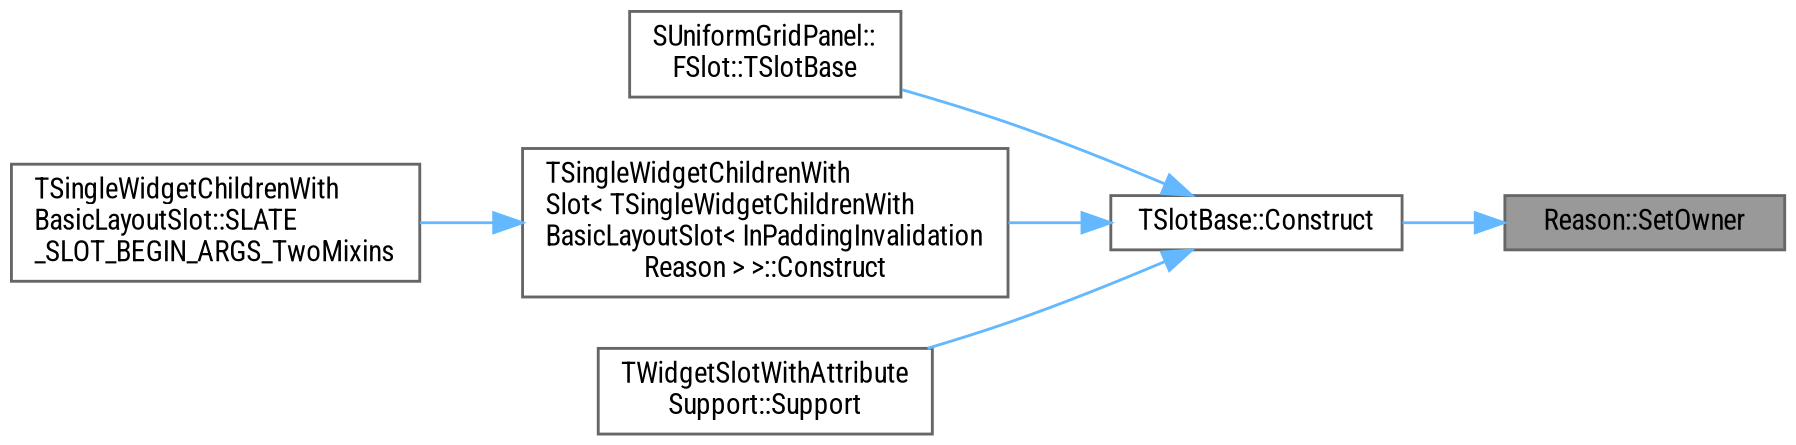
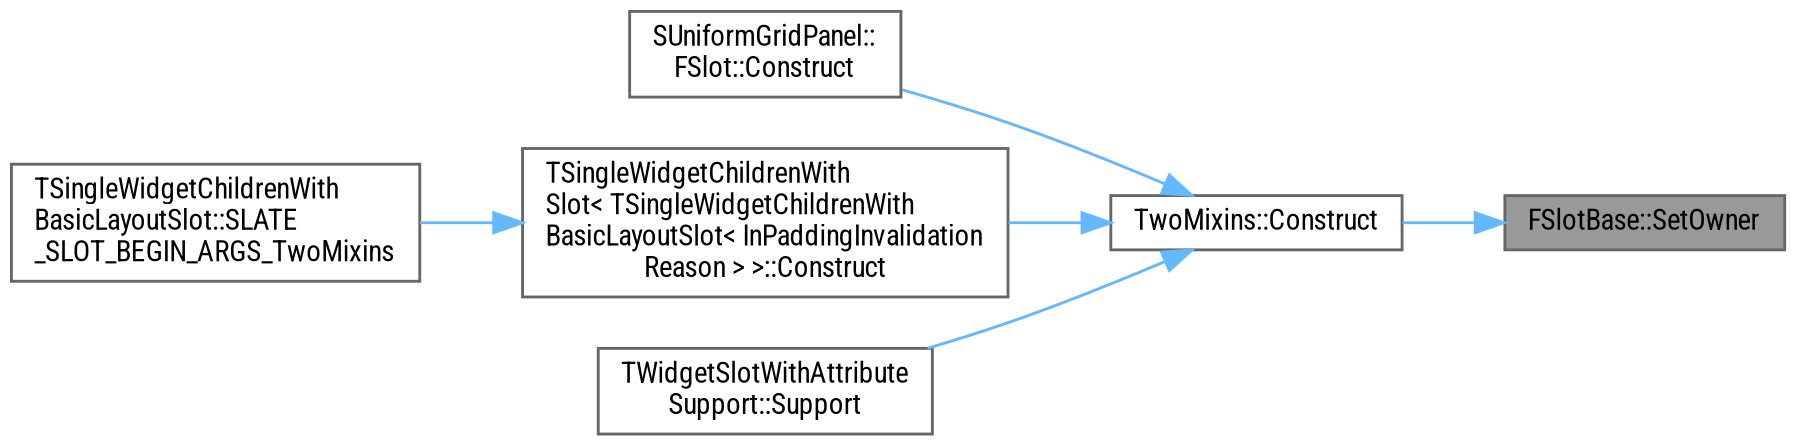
node "SUniformGridPanel:: FSlot::TSlotBase": label "SUniformGridPanel:: FSlot::TSlotBase" -> "SUniformGridPanel:: FSlot::Construct"
node "TSlotBase::Construct": label "TSlotBase::Construct" -> "TwoMixins::Construct"
node "Reason::SetOwner": label "Reason::SetOwner" -> "FSlotBase::SetOwner"
